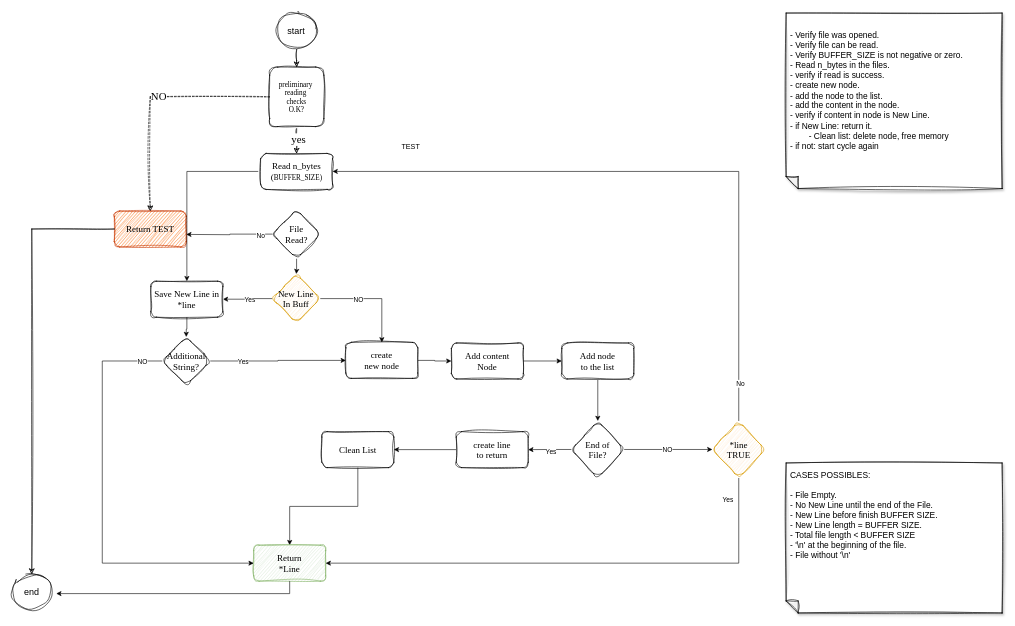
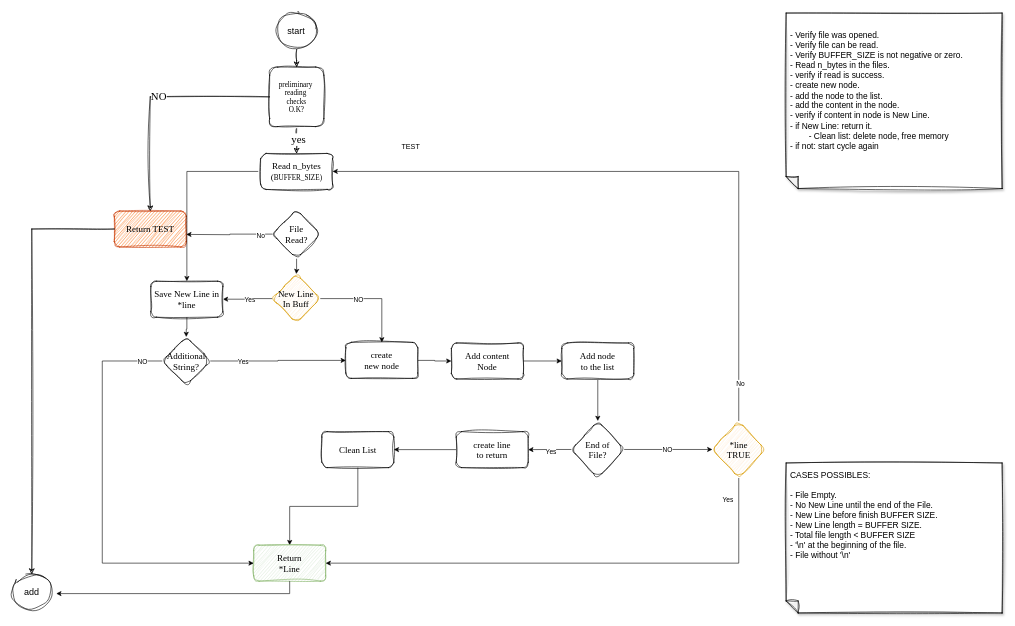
edge "preliminary reading checks O.K?" -> "Return TEST": style dashed -> solid
node "end": label "end" -> "add"
